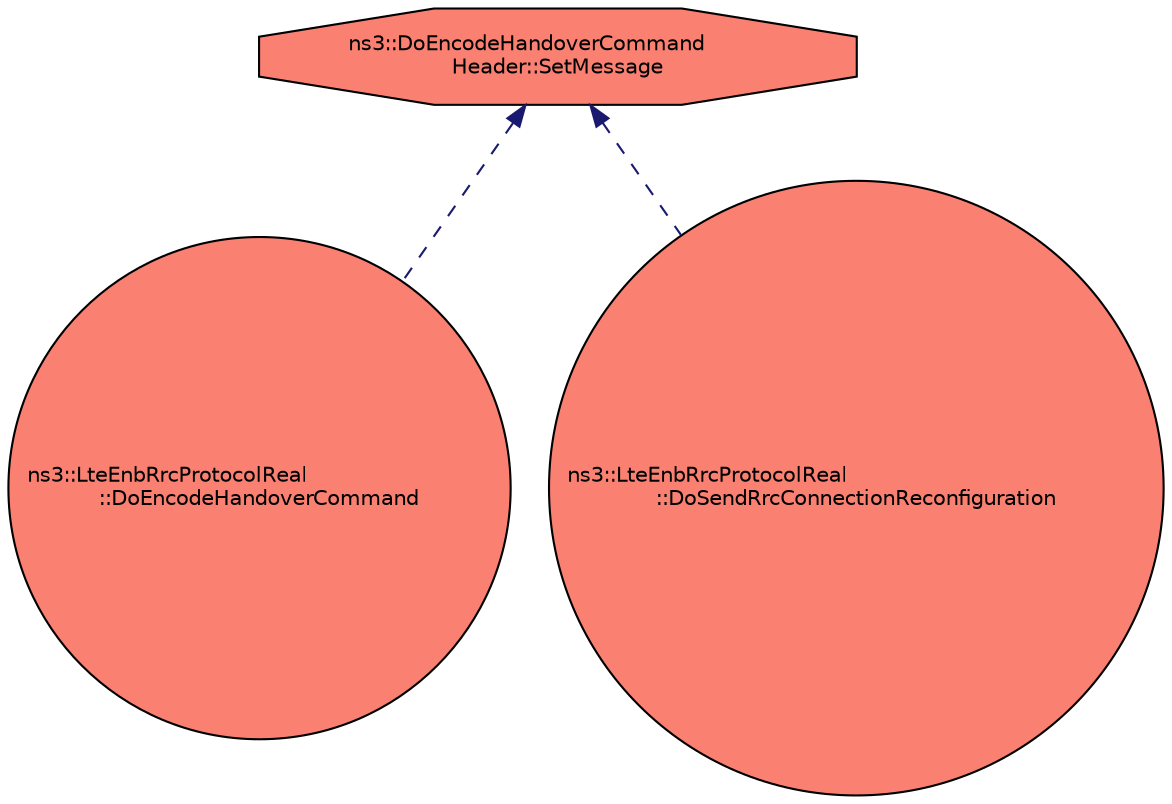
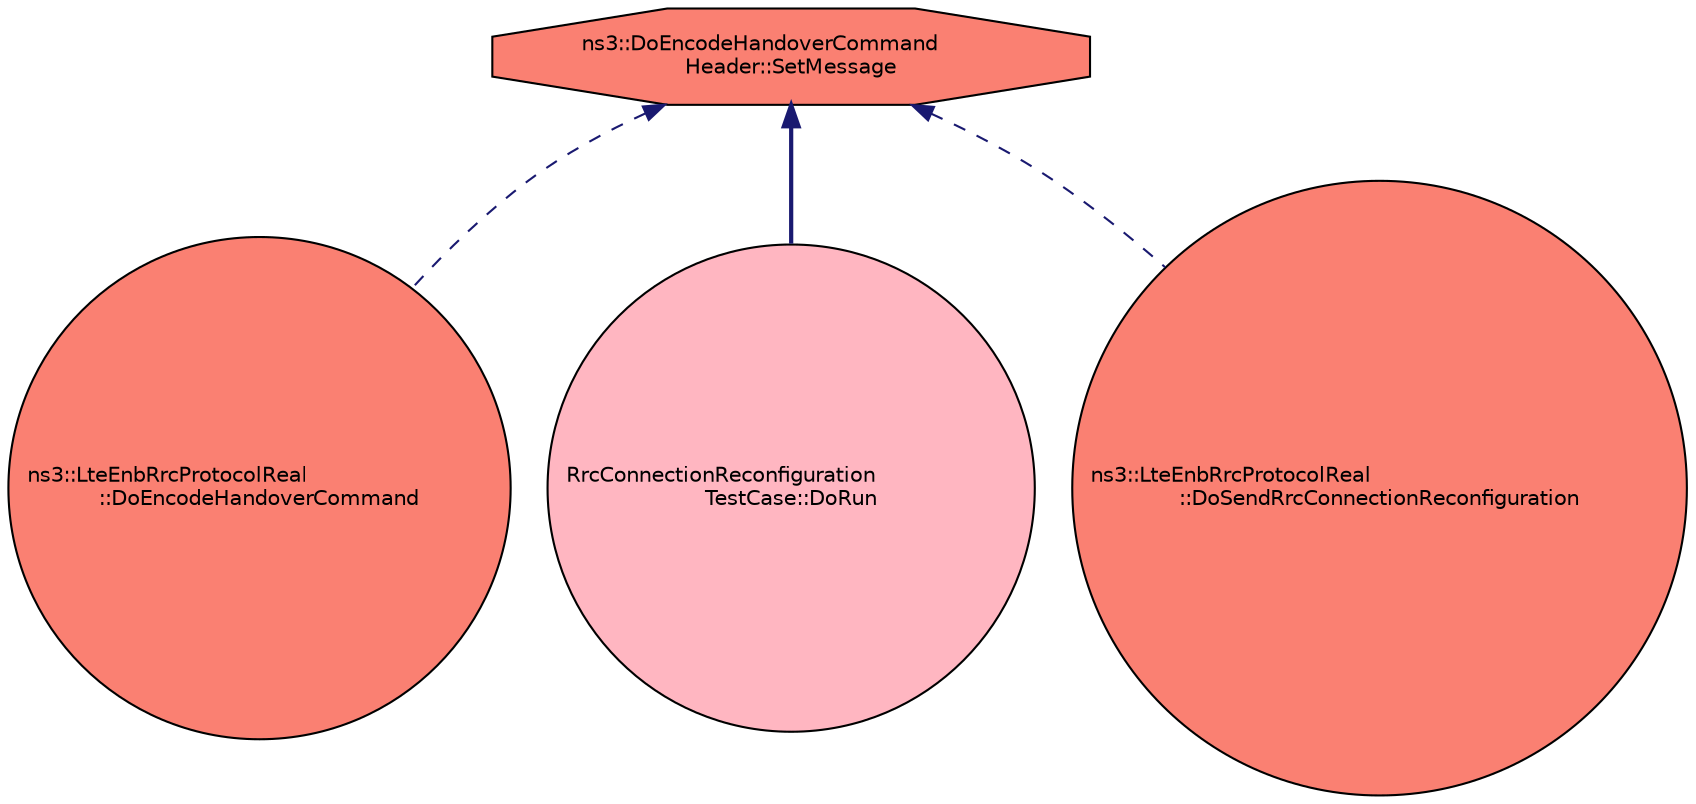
node "RrcConnectionReconfiguration TestCase::DoRun": added
